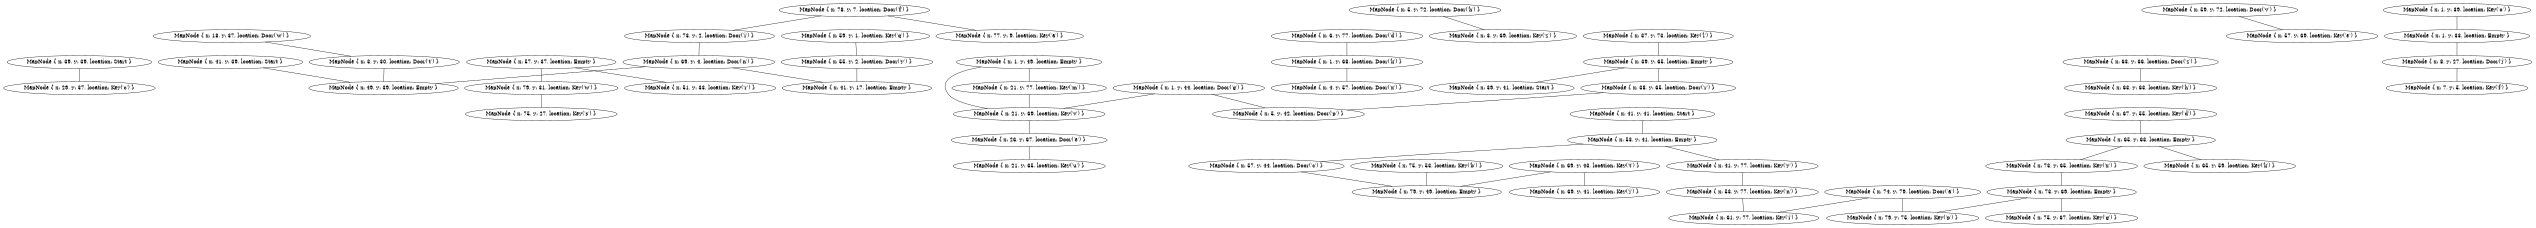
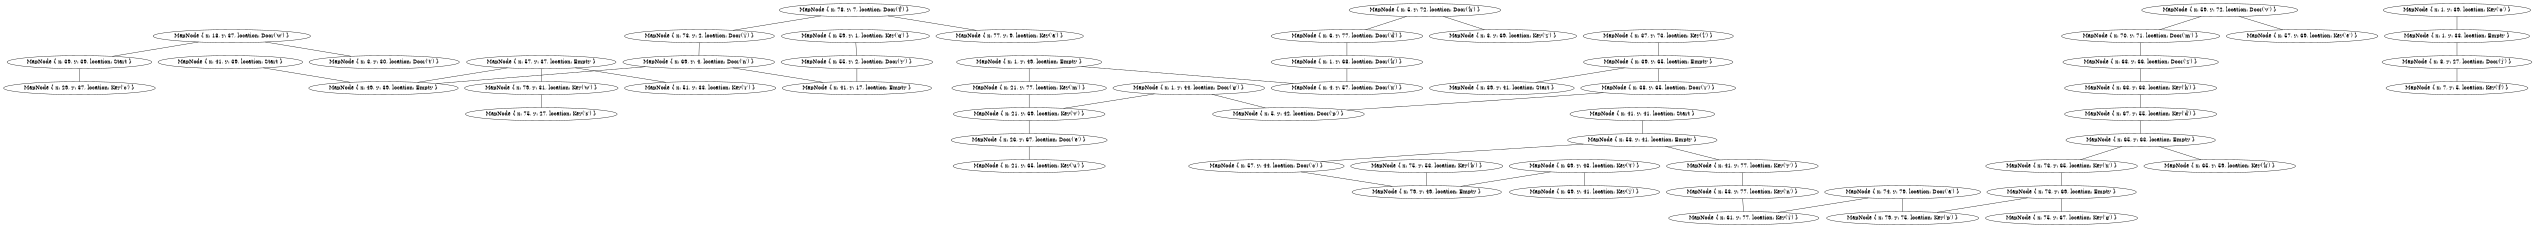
edge "MapNode { x: 5, y: 72, location: Door('h') }" -- "MapNode { x: 6, y: 77, location: Door('d') }": added
node "MapNode { x: 70, y: 71, location: Door('m') }": added
edge "MapNode { x: 18, y: 37, location: Door('w') }" -- "MapNode { x: 39, y: 39, location: Start }": added
edge "MapNode { x: 3, y: 30, location: Door('t') }" -- "MapNode { x: 49, y: 39, location: Empty }": now "MapNode { x: 57, y: 37, location: Empty }" -- "MapNode { x: 49, y: 39, location: Empty }"
edge "MapNode { x: 1, y: 49, location: Empty }" -- "MapNode { x: 21, y: 69, location: Key('v') }": now "MapNode { x: 1, y: 49, location: Empty }" -- "MapNode { x: 4, y: 57, location: Door('x') }"
edge "MapNode { x: 63, y: 63, location: Key('h') }" -- "MapNode { x: 67, y: 55, location: Key('d') }": added
